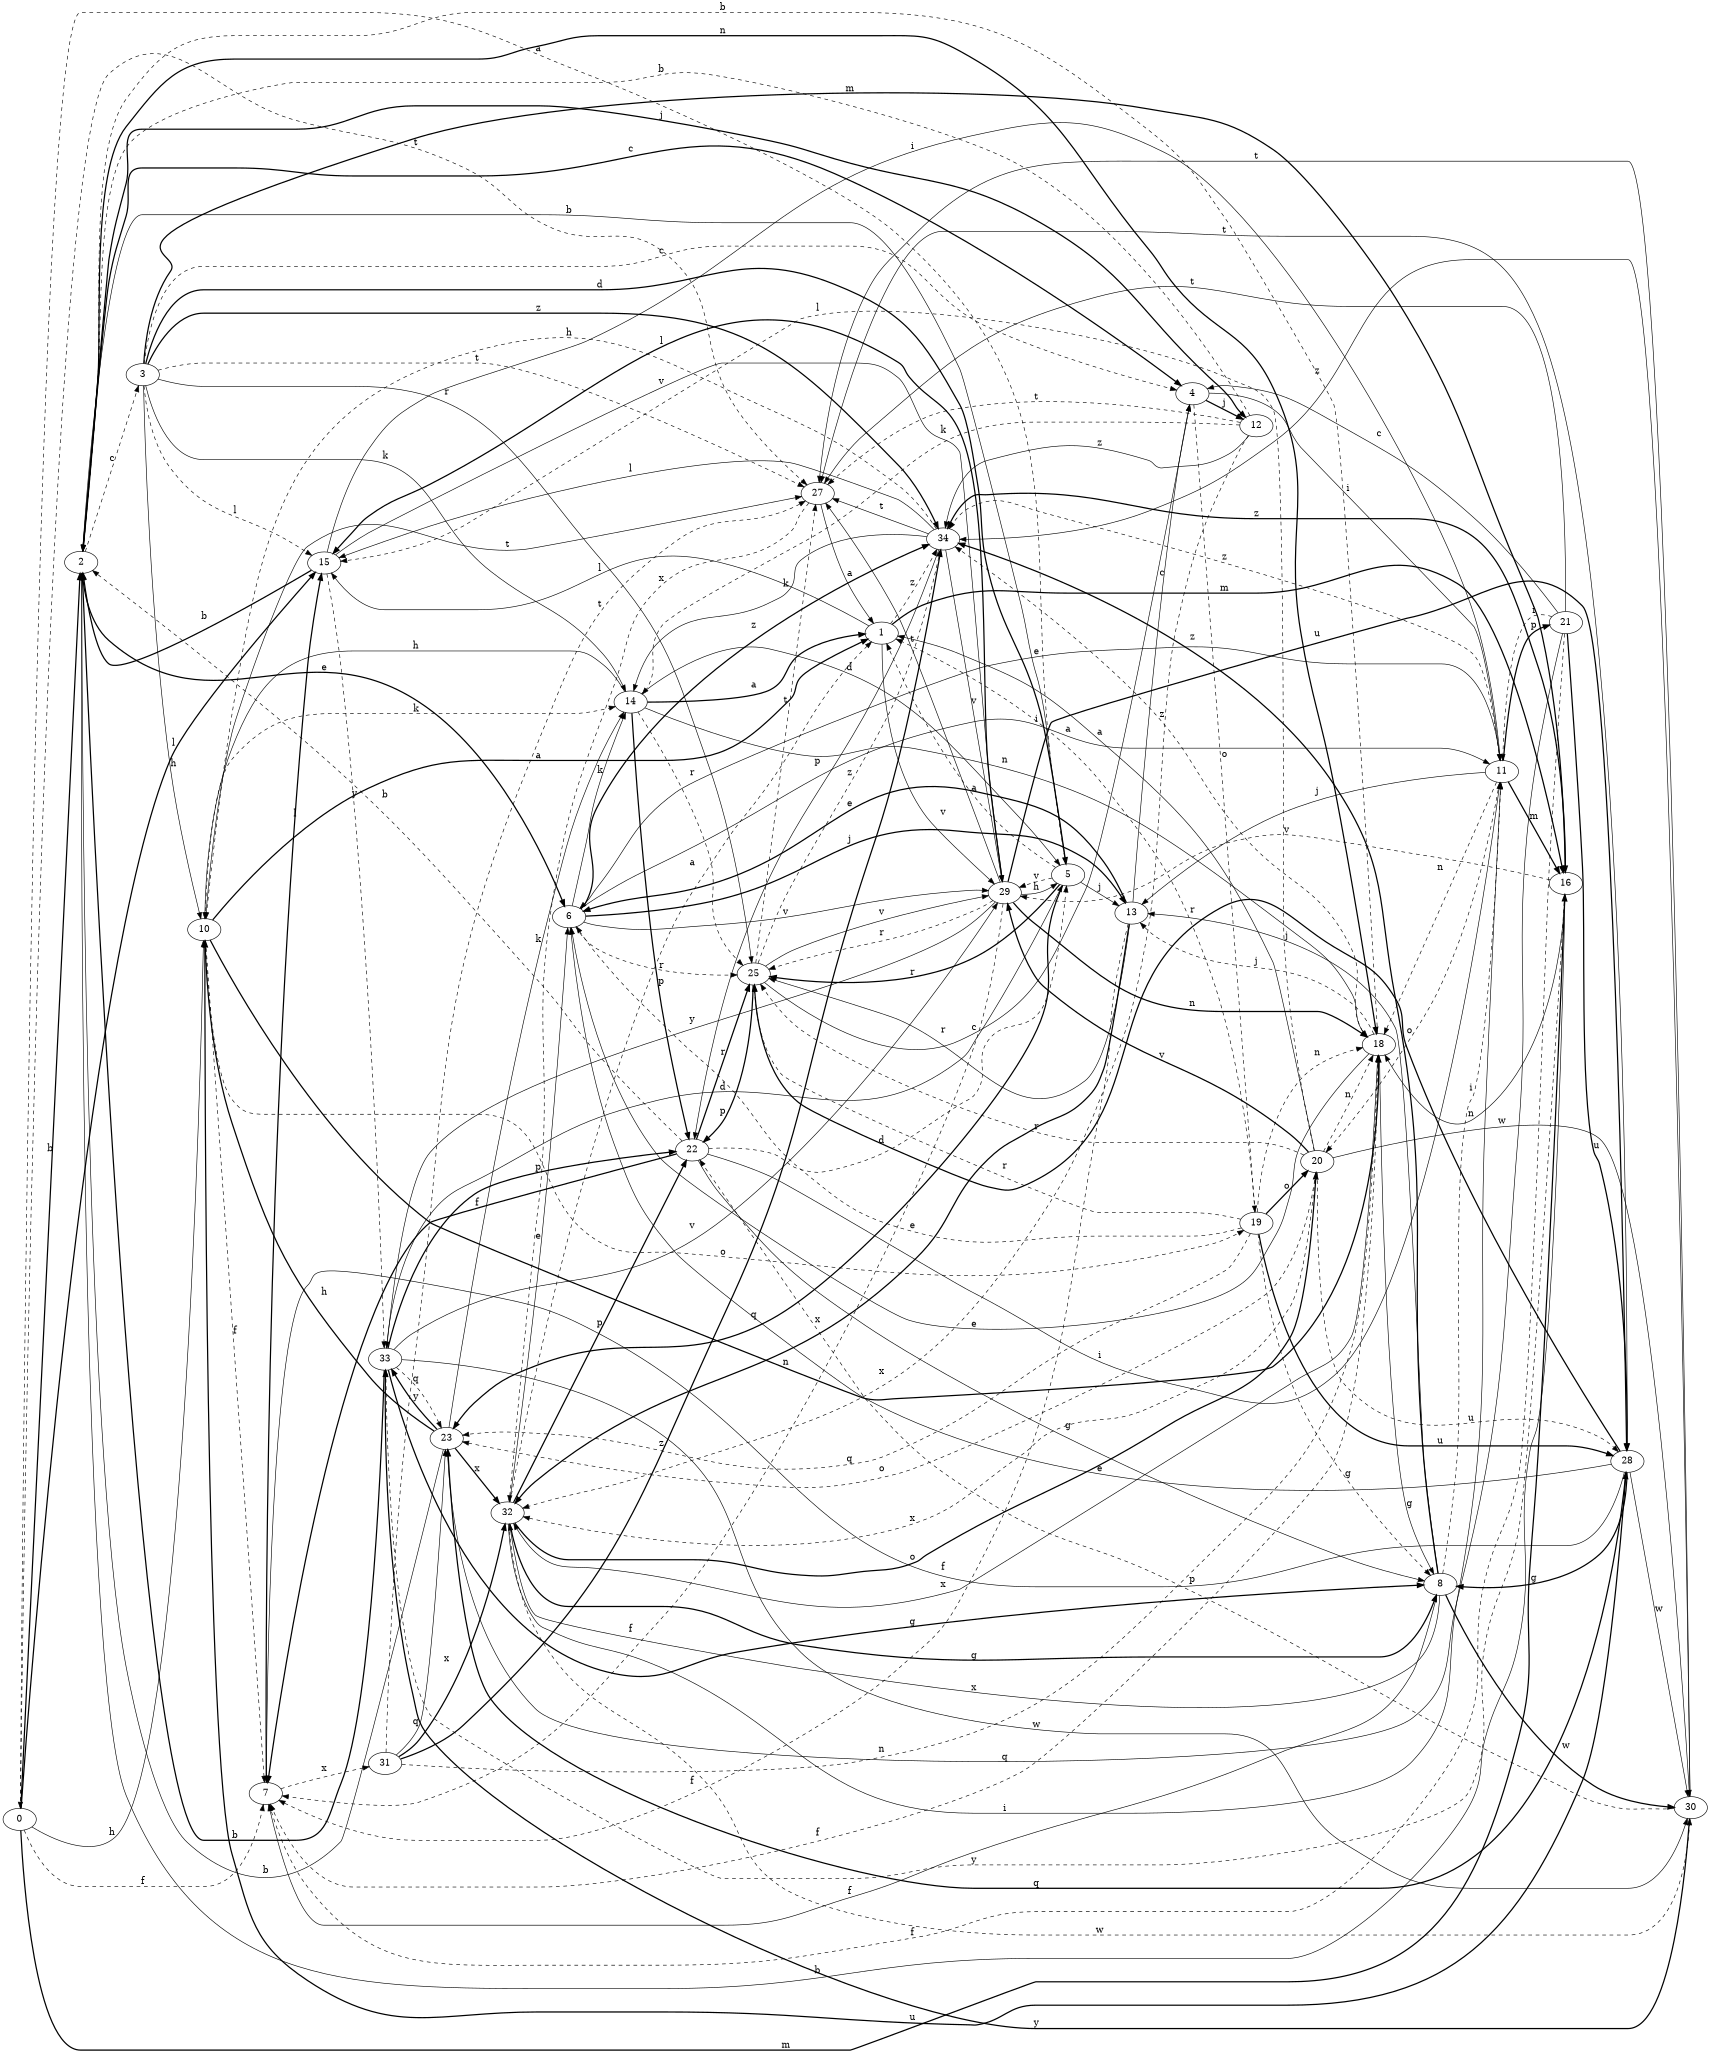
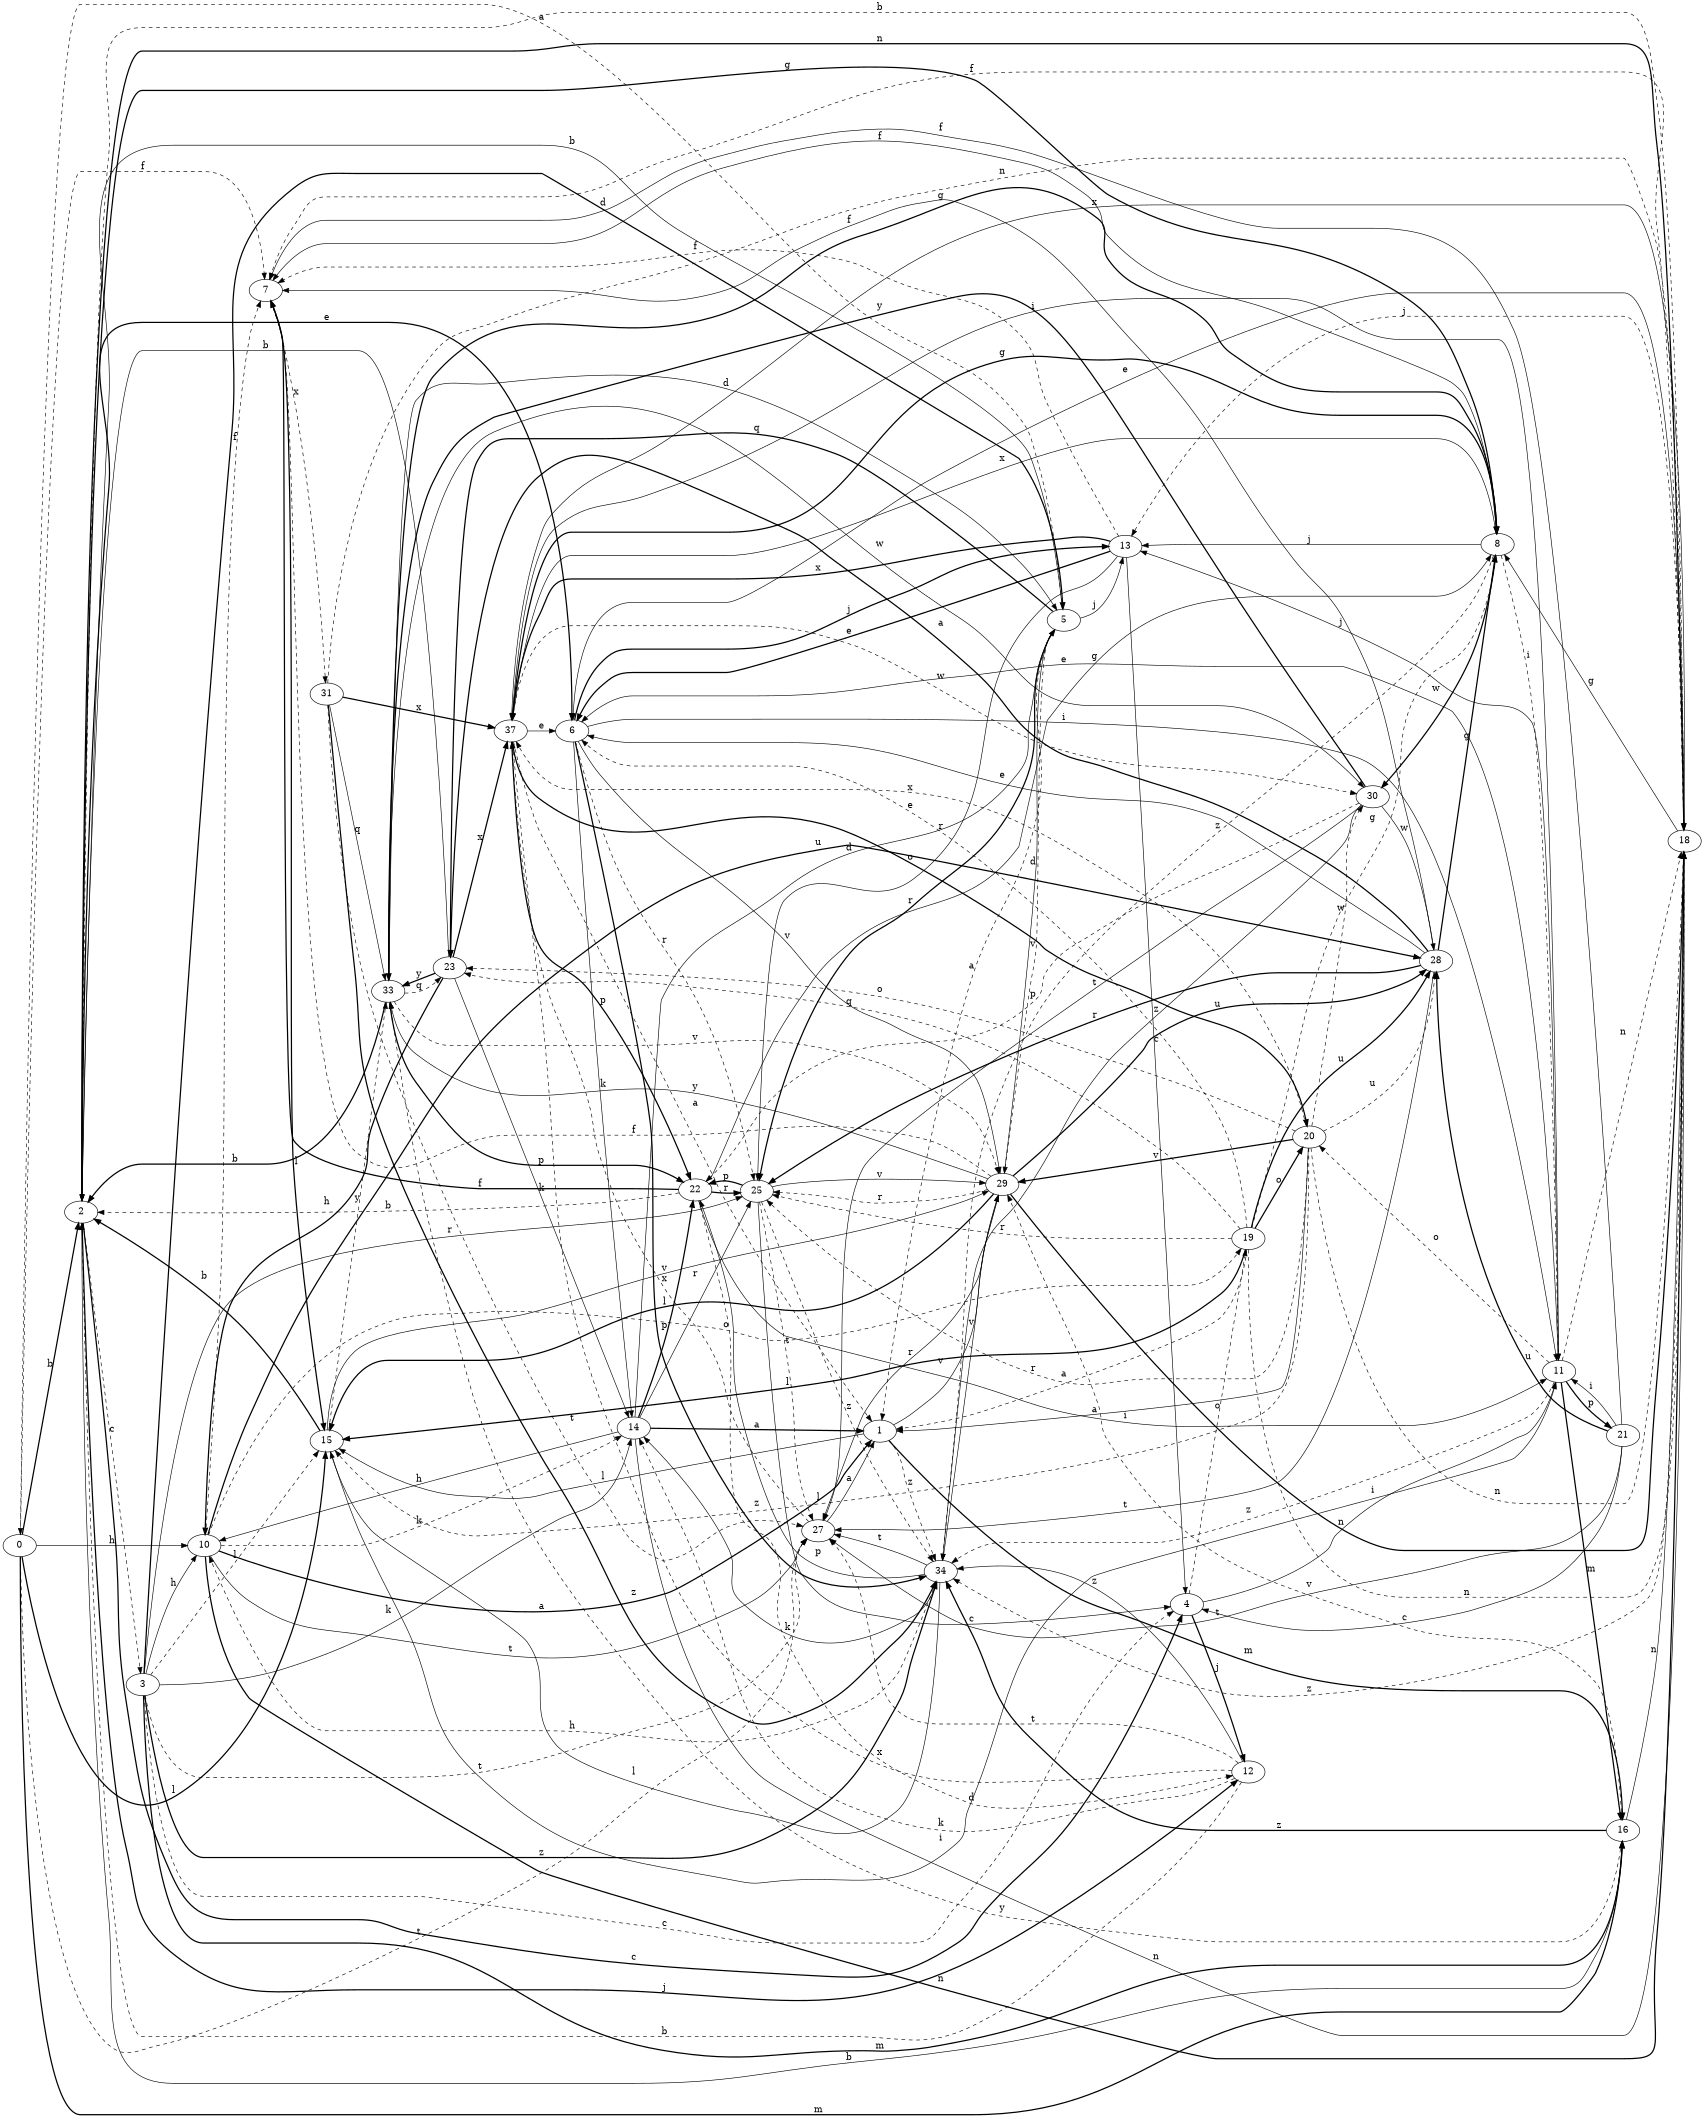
edge "2" -> "8": added, label "g"
edge "29" -> "27": label "t" -> "r"
edge "21" -> "11": style dashed -> solid
edge "14" -> "25": style dashed -> solid
edge "29" -> "5": label "h" -> "d"
edge "8" -> "34": style bold -> dashed
edge "22" -> "5": now "22" -> "12"
edge "33" -> "29": style solid -> dashed
edge "20" -> "30": style solid -> dashed
edge "19" -> "15": added, label "l"
node "32": label "32" -> "37"
edge "31" -> "23": now "31" -> "33"
edge "28" -> "30": reversed
edge "21" -> "23": removed, label "q"
edge "21" -> "7": style dashed -> solid
edge "28" -> "23": label "q" -> "a"
